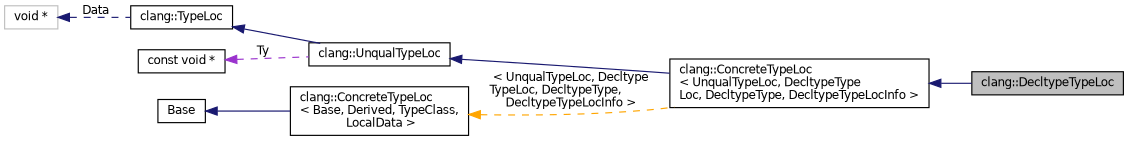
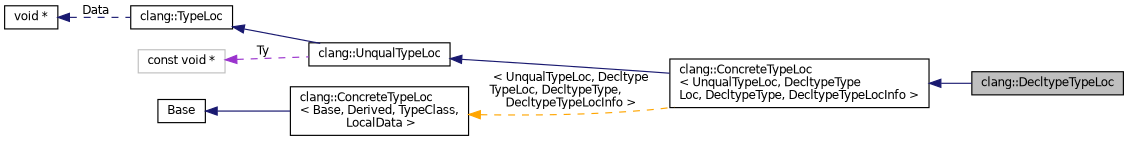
node "void *": color grey75 -> black
node "const void *": color black -> grey75
